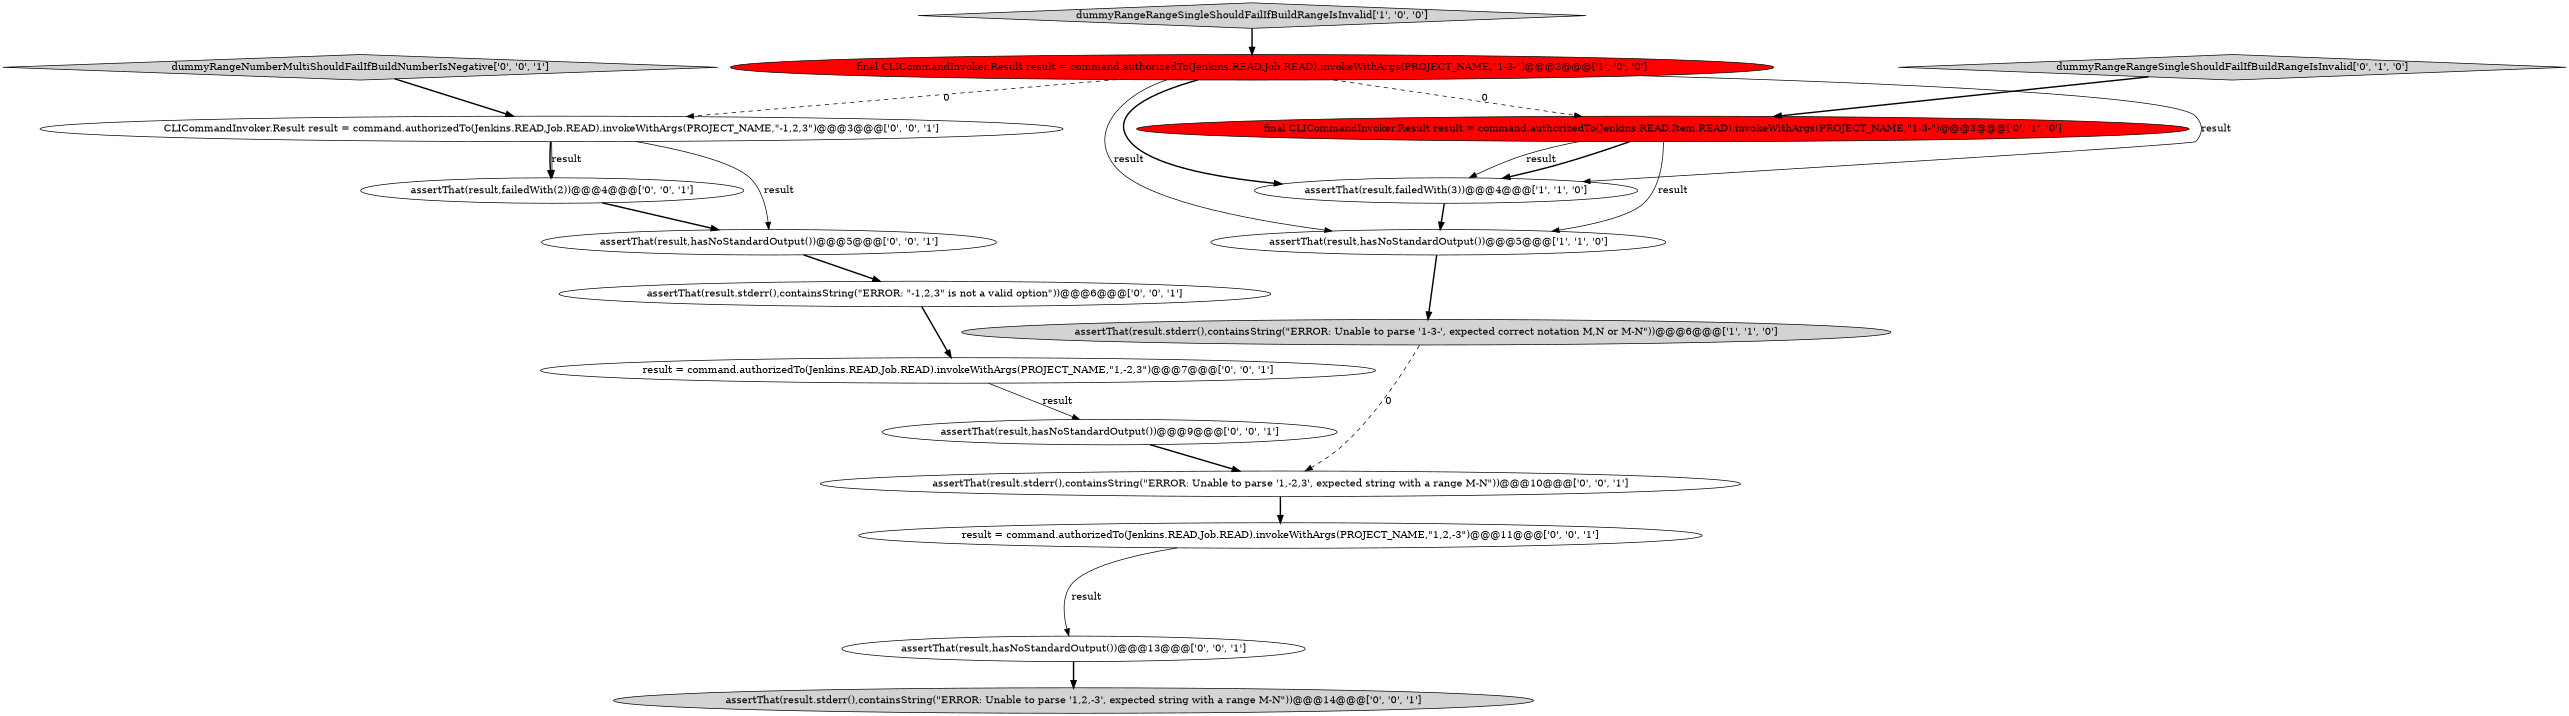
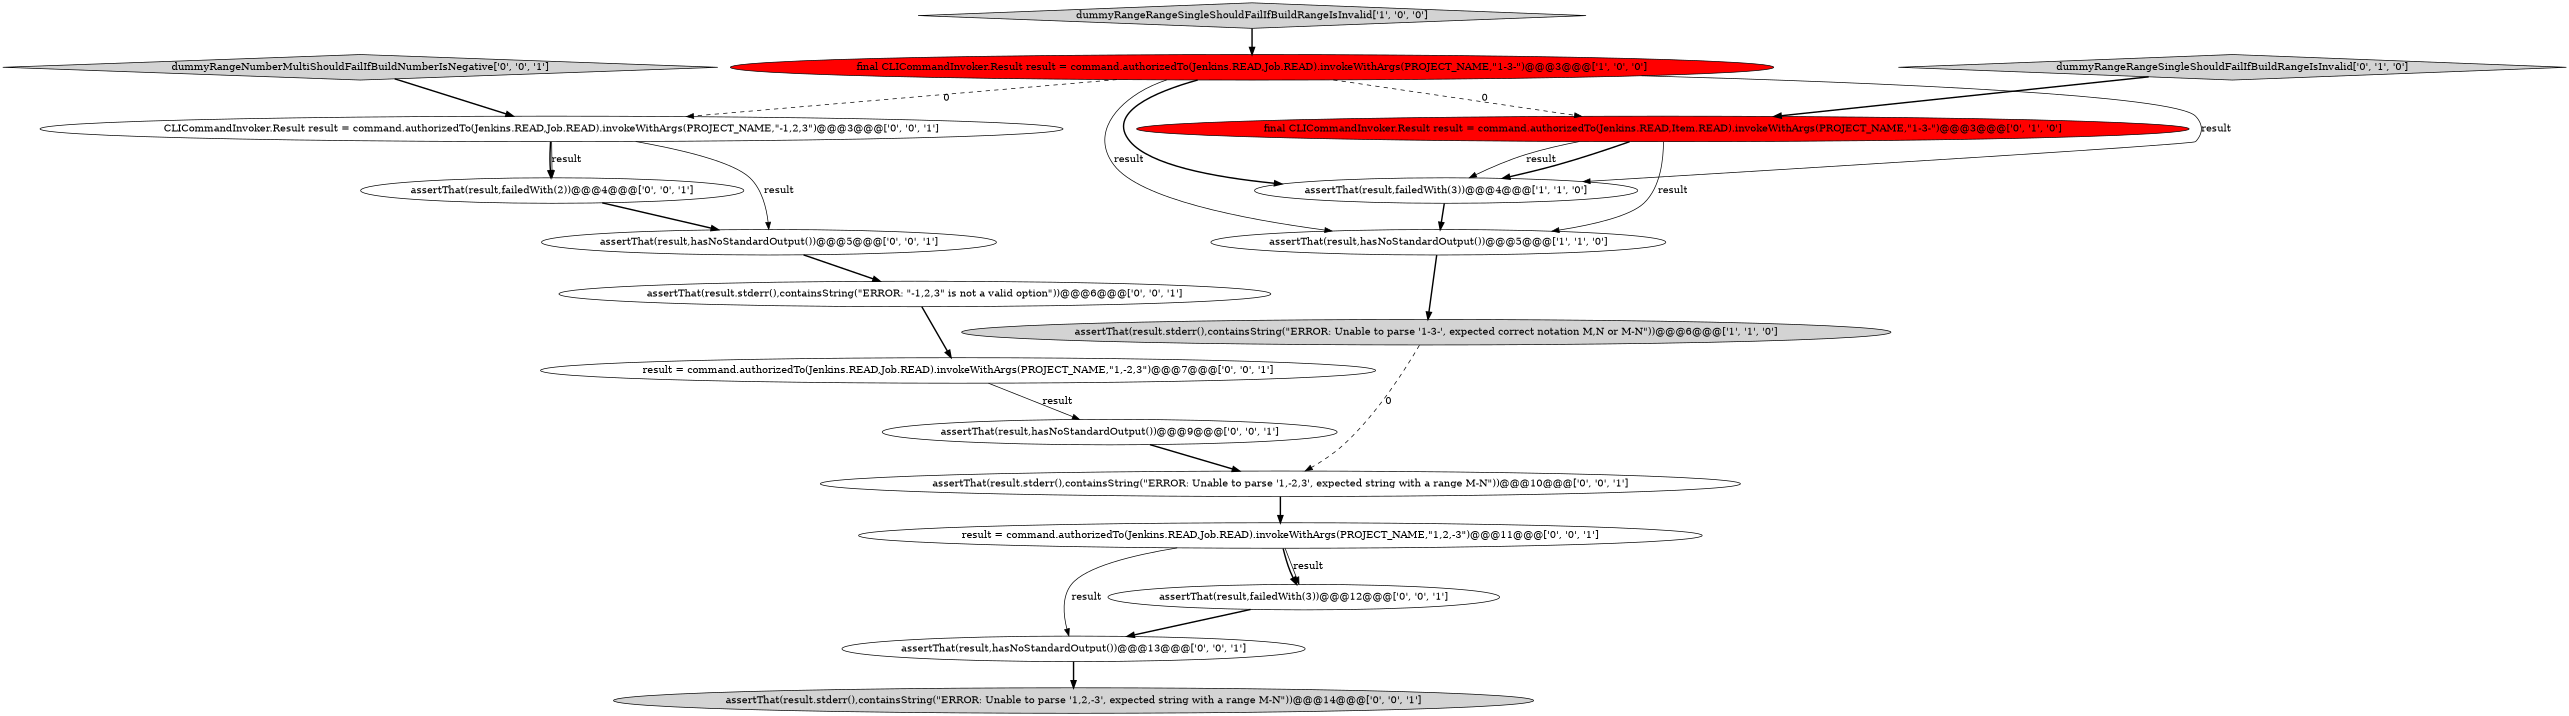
node "assertThat(result,failedWith(3))@@@12@@@['0', '0', '1']": added
